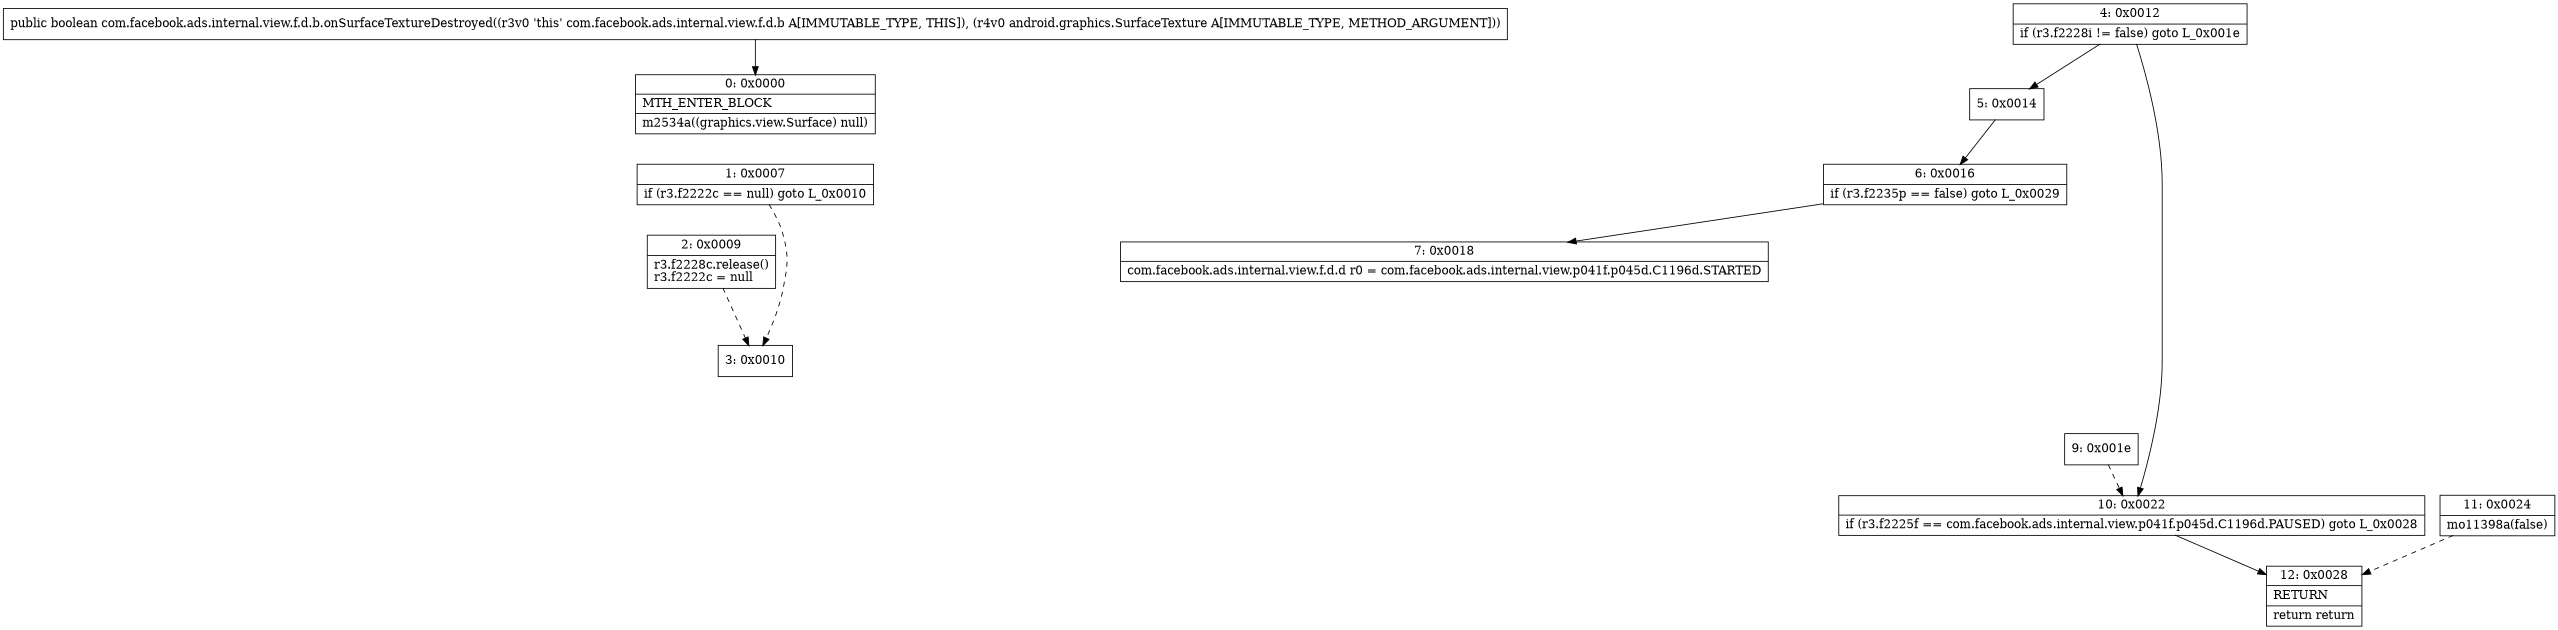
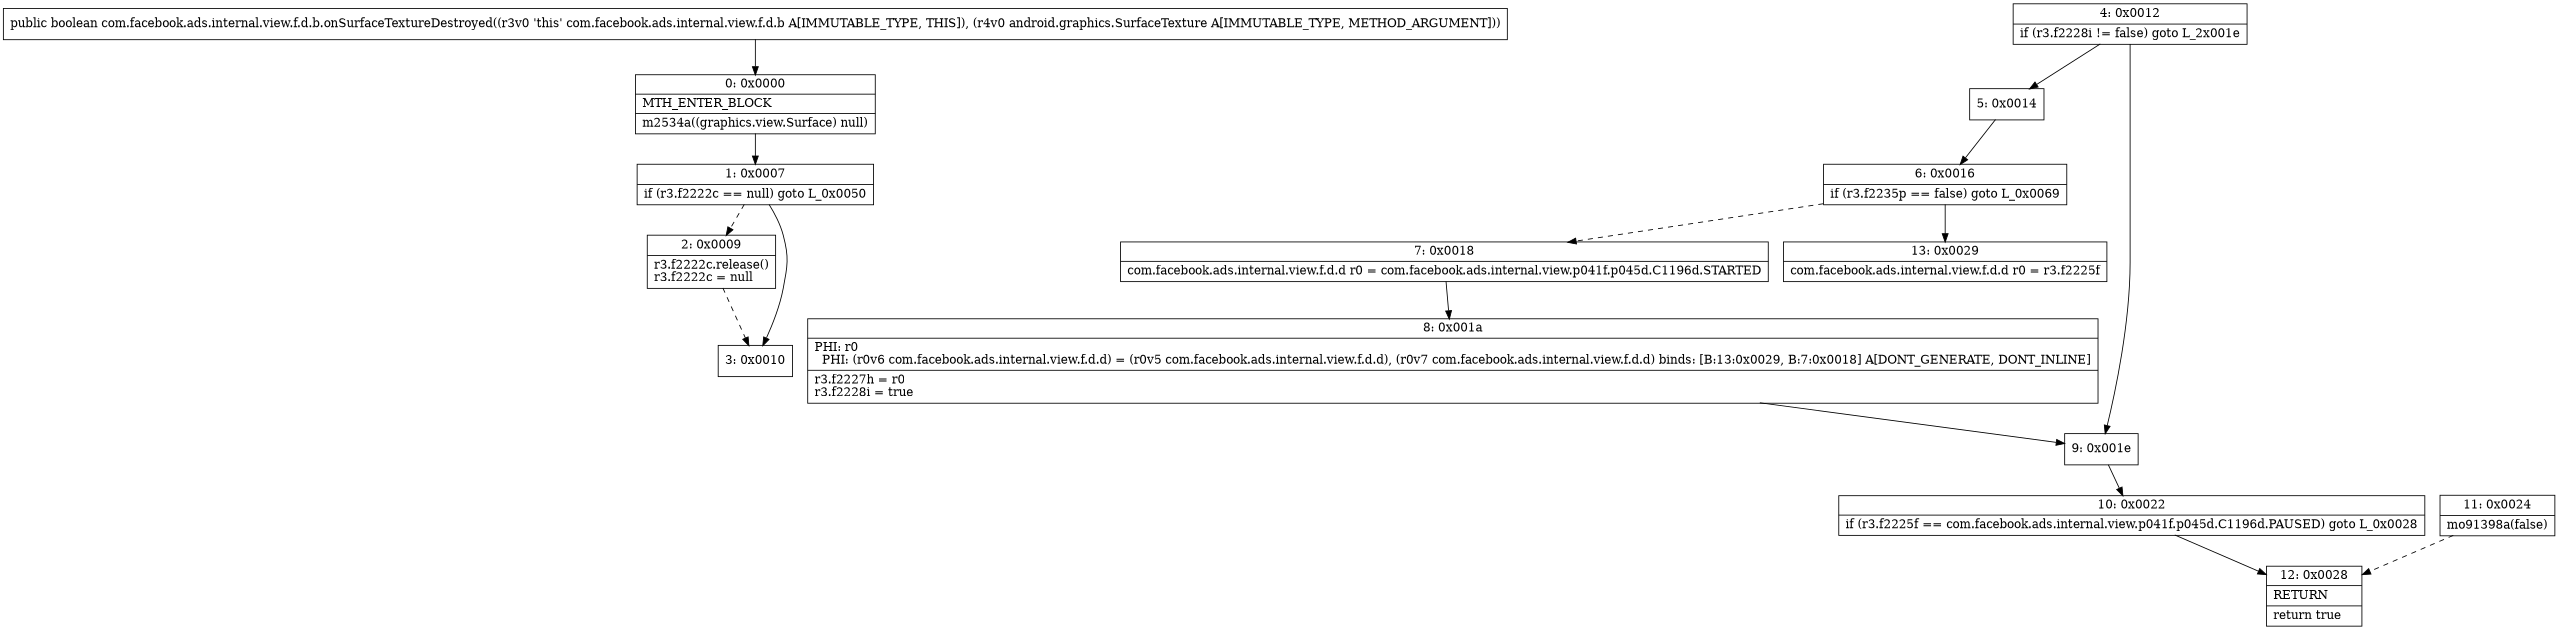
node "4: 0x0012": text "if (r3.f2228i != false) goto L_0x001e" -> "if (r3.f2228i != false) goto L_2x001e"
edge "0: 0x0000" -> "1: 0x0007": added
node "1: 0x0007": text "if (r3.f2222c == null) goto L_0x0010" -> "if (r3.f2222c == null) goto L_0x0050"
node "6: 0x0016": text "if (r3.f2235p == false) goto L_0x0029" -> "if (r3.f2235p == false) goto L_0x0069"
edge "1: 0x0007" -> "2: 0x0009": added
edge "6: 0x0016" -> "7: 0x0018": style solid -> dashed
node "13: 0x0029": added
node "2: 0x0009": text "r3.f2228c.release()" -> "r3.f2222c.release()"
edge "4: 0x0012" -> "10: 0x0022": now "4: 0x0012" -> "9: 0x001e"
edge "1: 0x0007" -> "3: 0x0010": style dashed -> solid
node "8: 0x001a": added
edge "9: 0x001e" -> "10: 0x0022": style dashed -> solid
node "11: 0x0024": text "mo11398a(false)" -> "mo91398a(false)"
node "12: 0x0028": text "return return" -> "return true"
